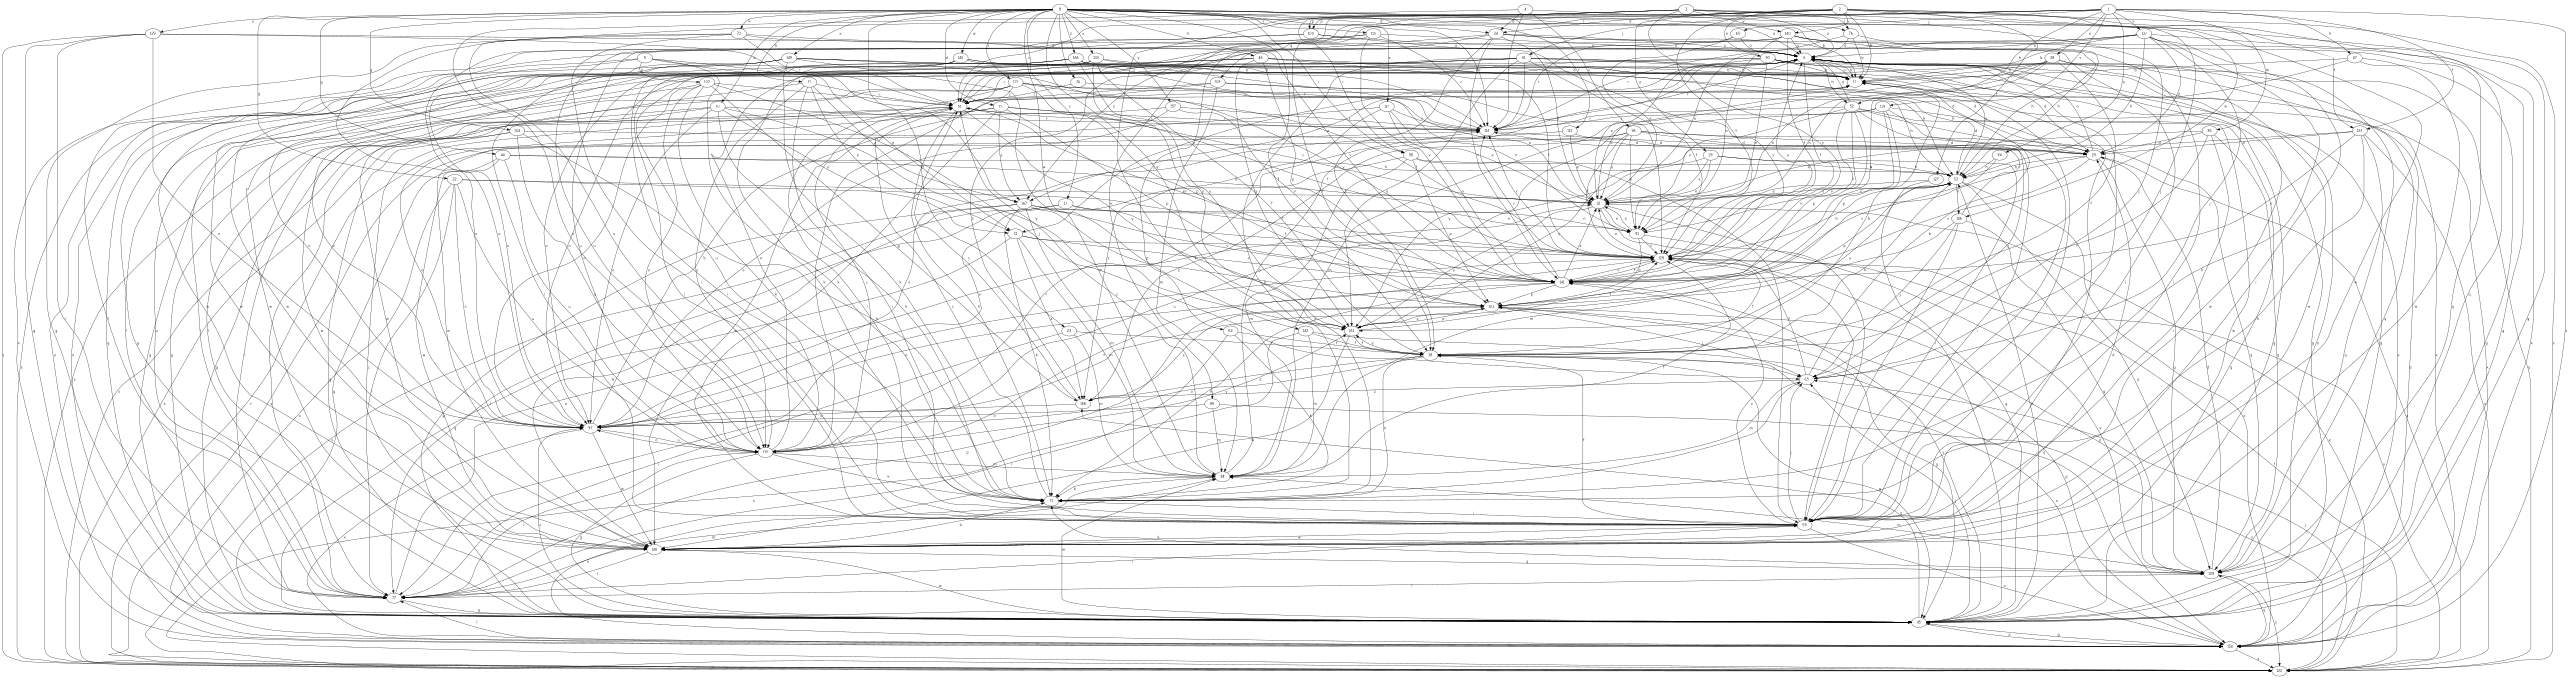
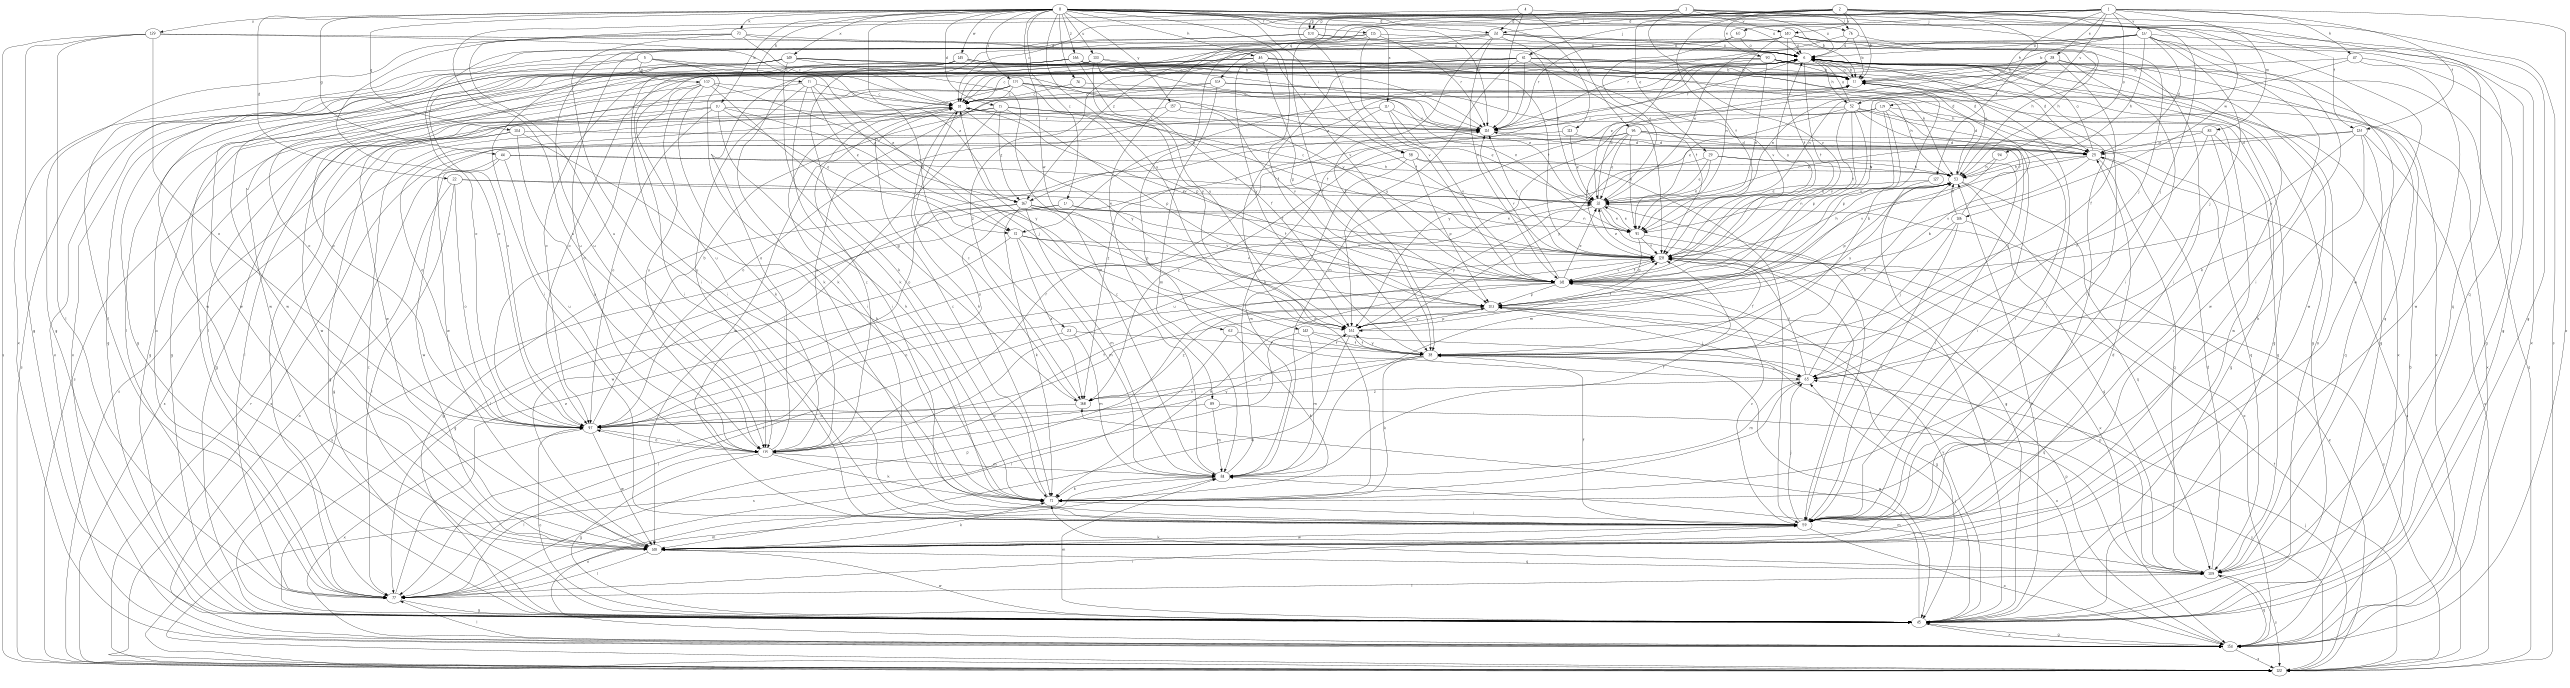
edge "3" -> "71": now "24" -> "71"
edge "53" -> "146": reversed
edge "22" -> "135": removed, label "u"
